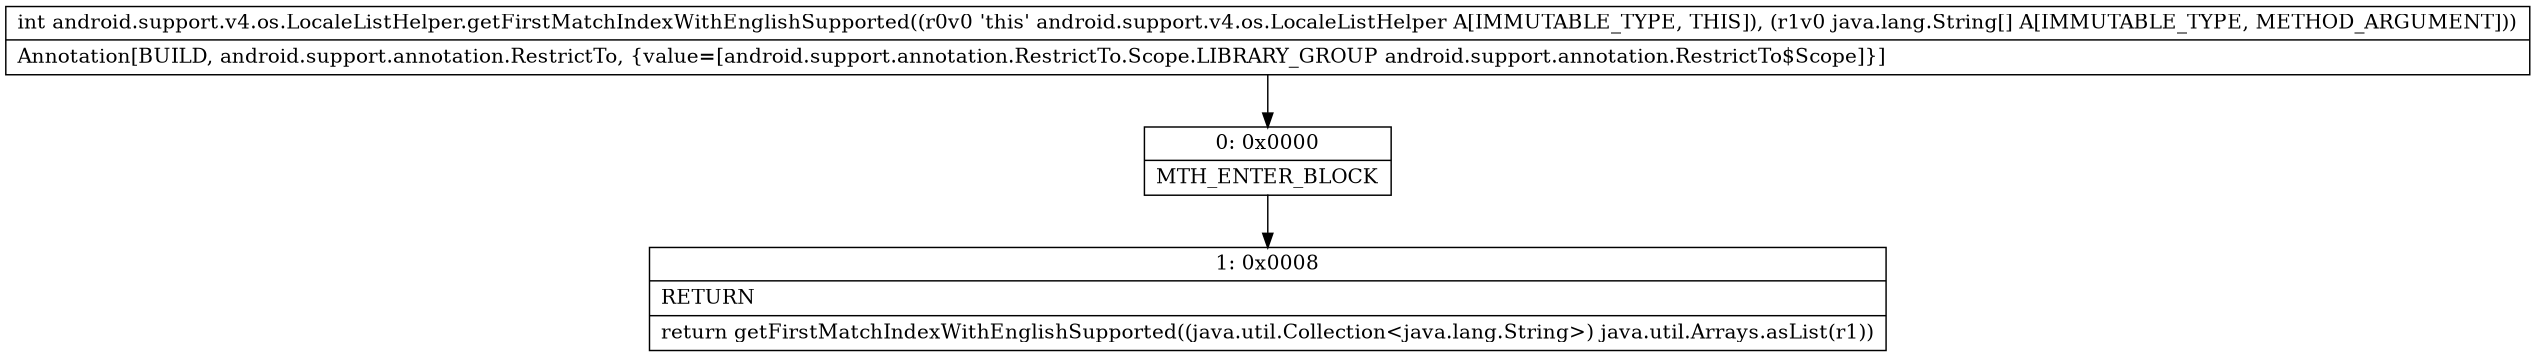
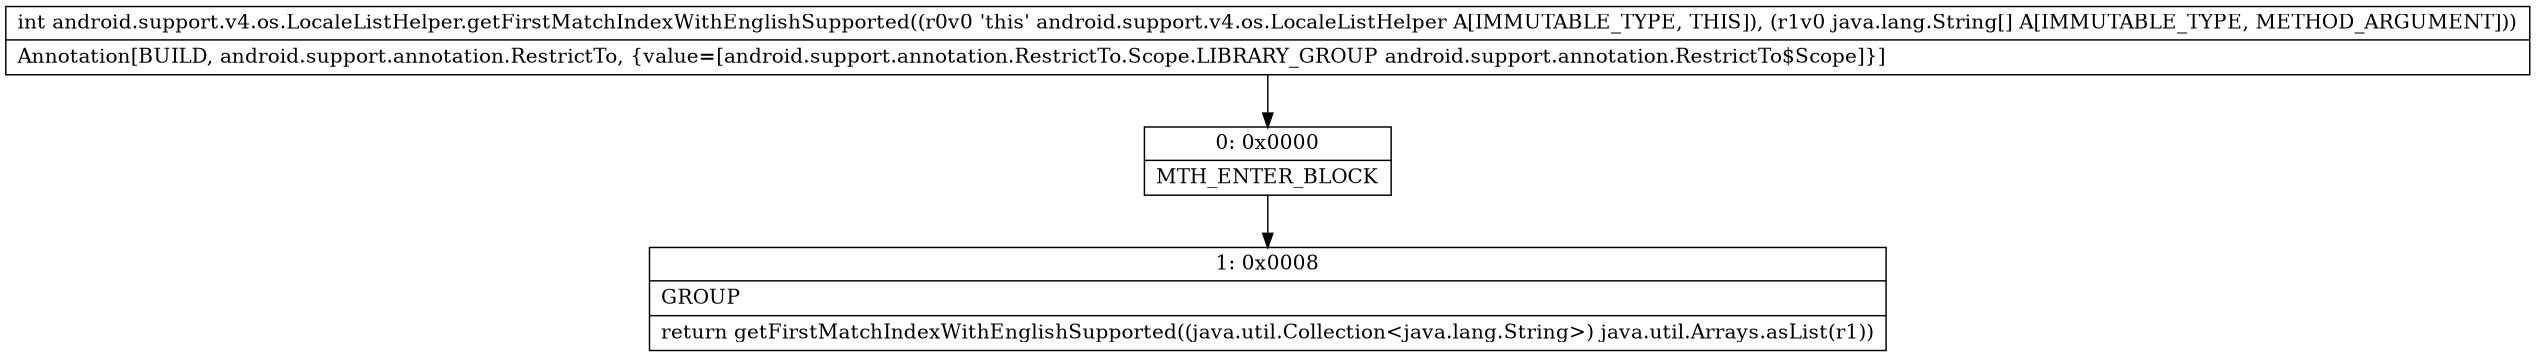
node "1: 0x0008": text "RETURN" -> "GROUP"
